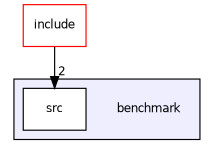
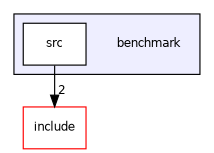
edge "include" -> "src": reversed
